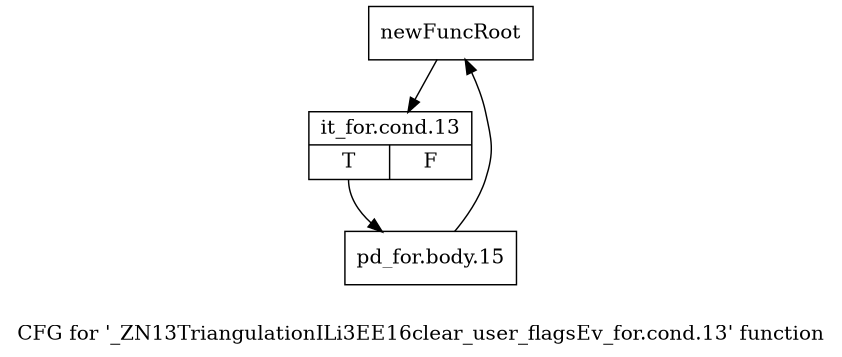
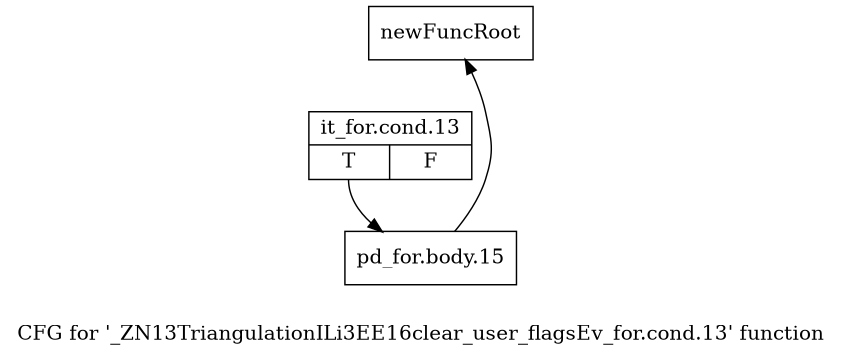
edge "newFuncRoot" -> "it_for.cond.13": removed
